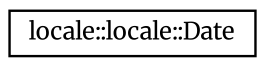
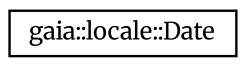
node "locale::locale::Date": label "locale::locale::Date" -> "gaia::locale::Date"
